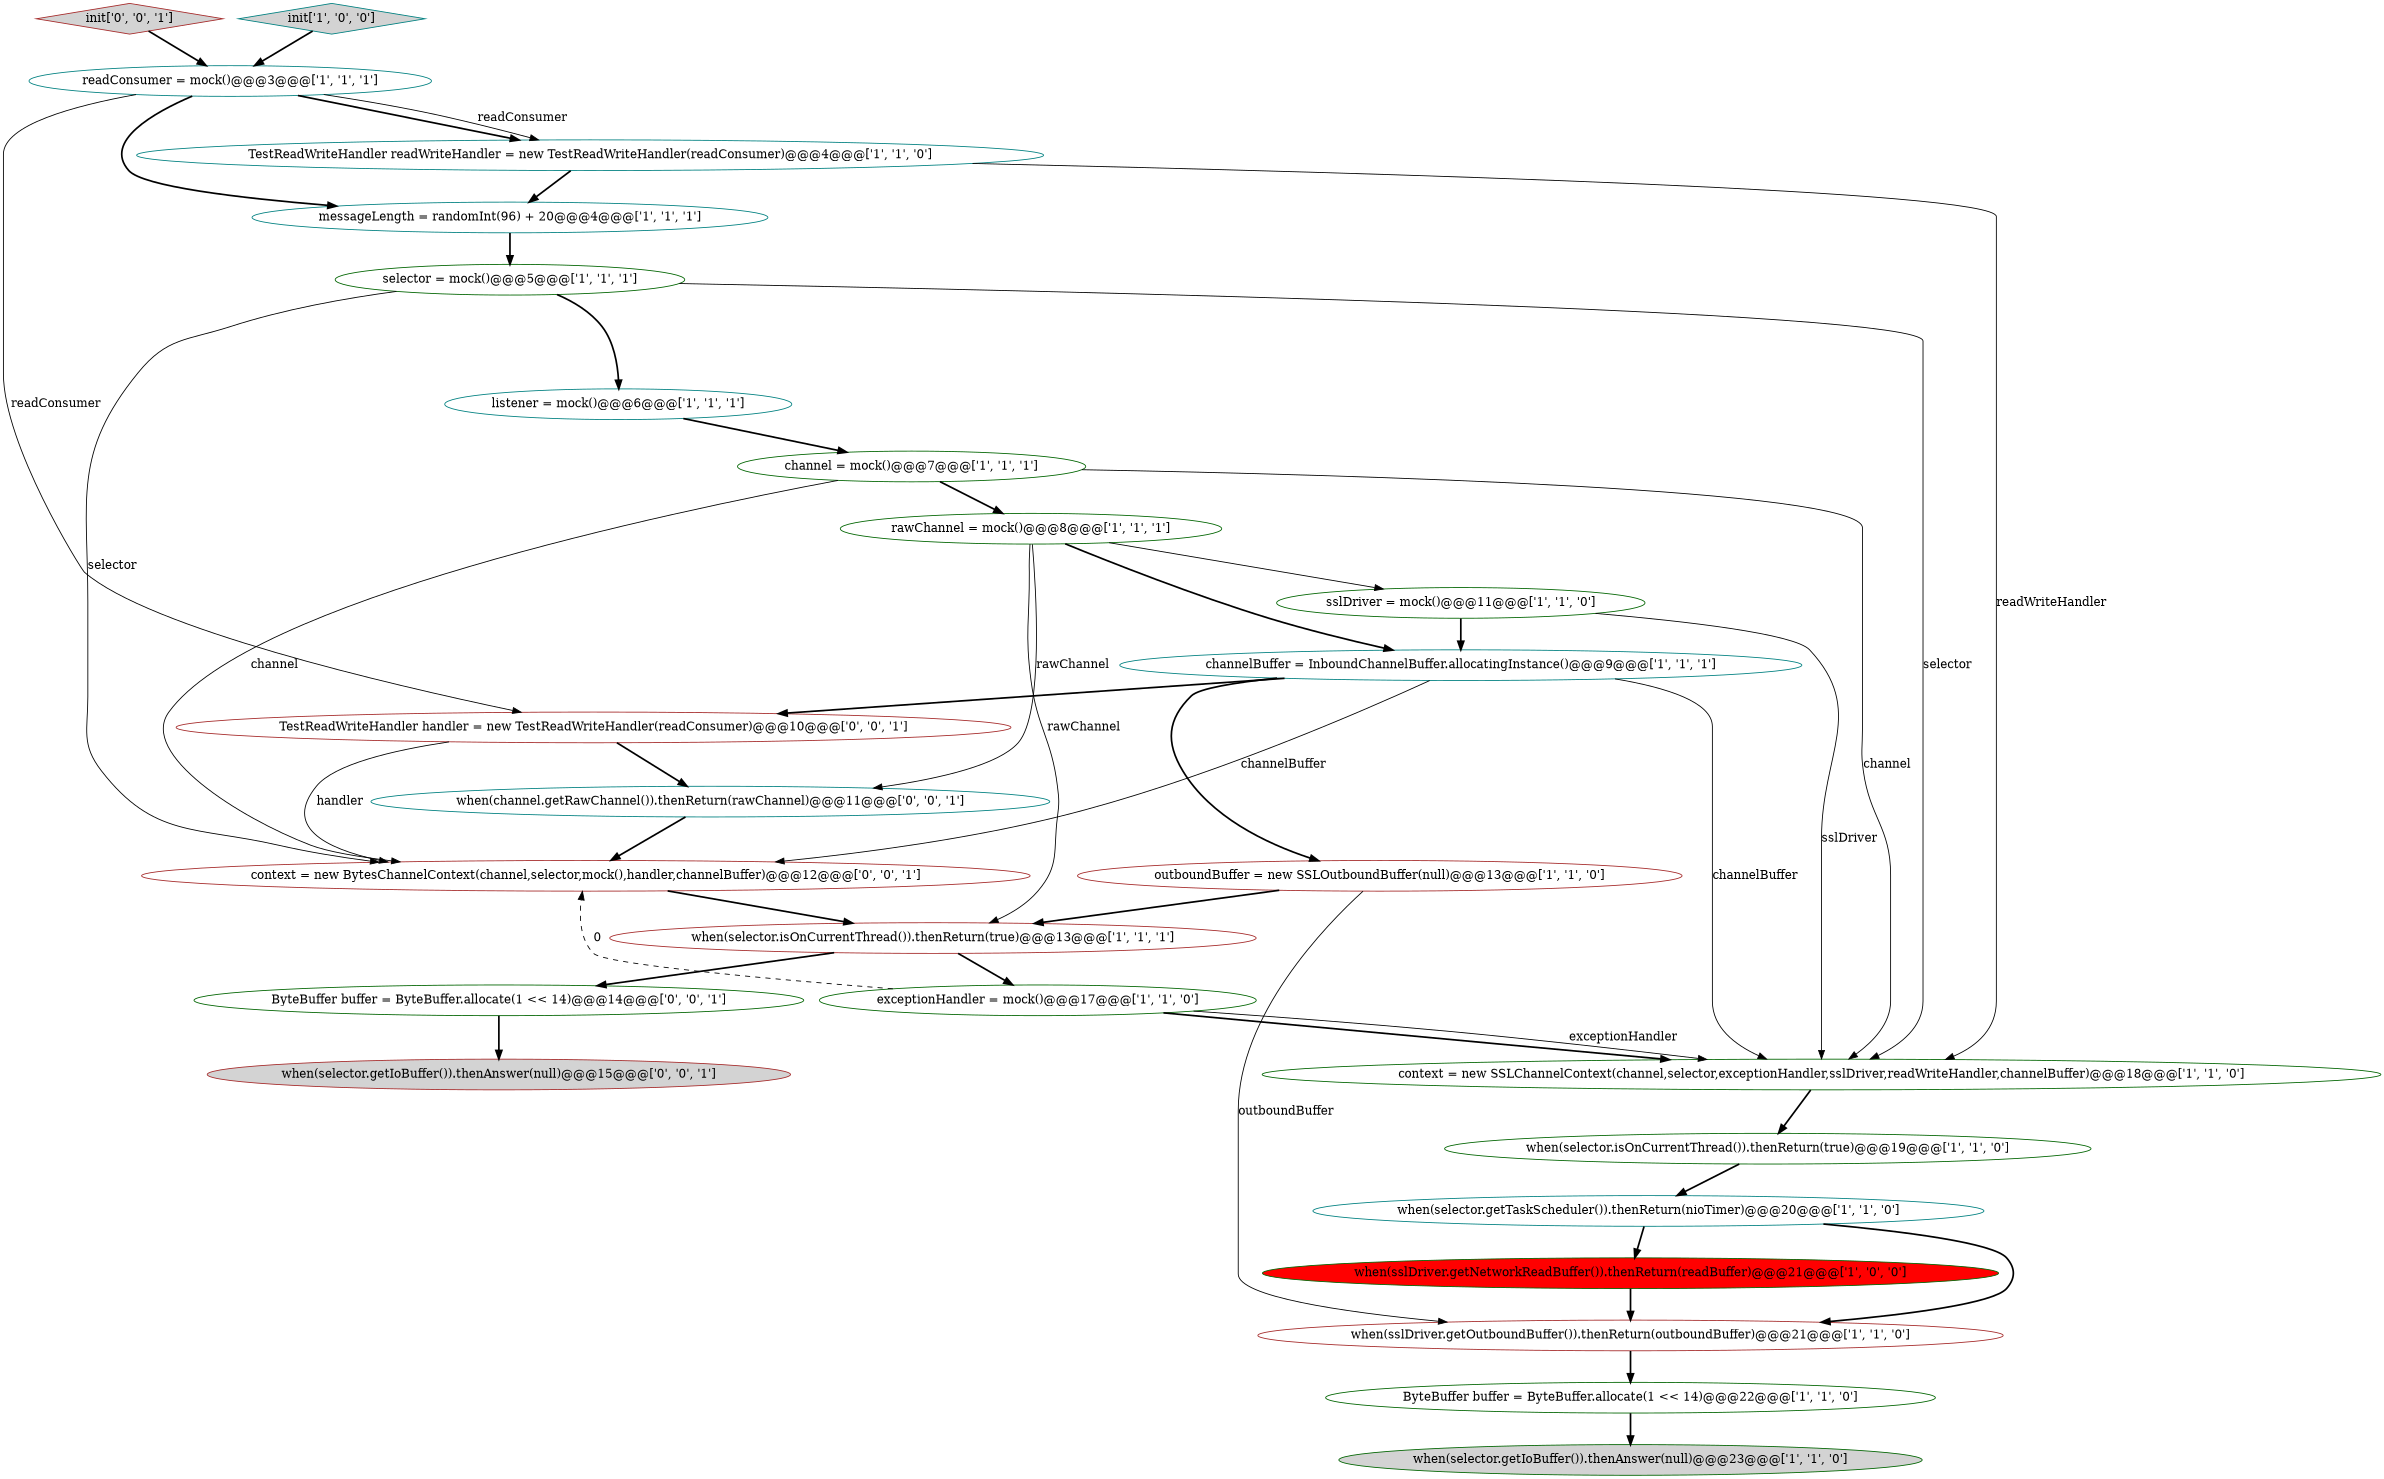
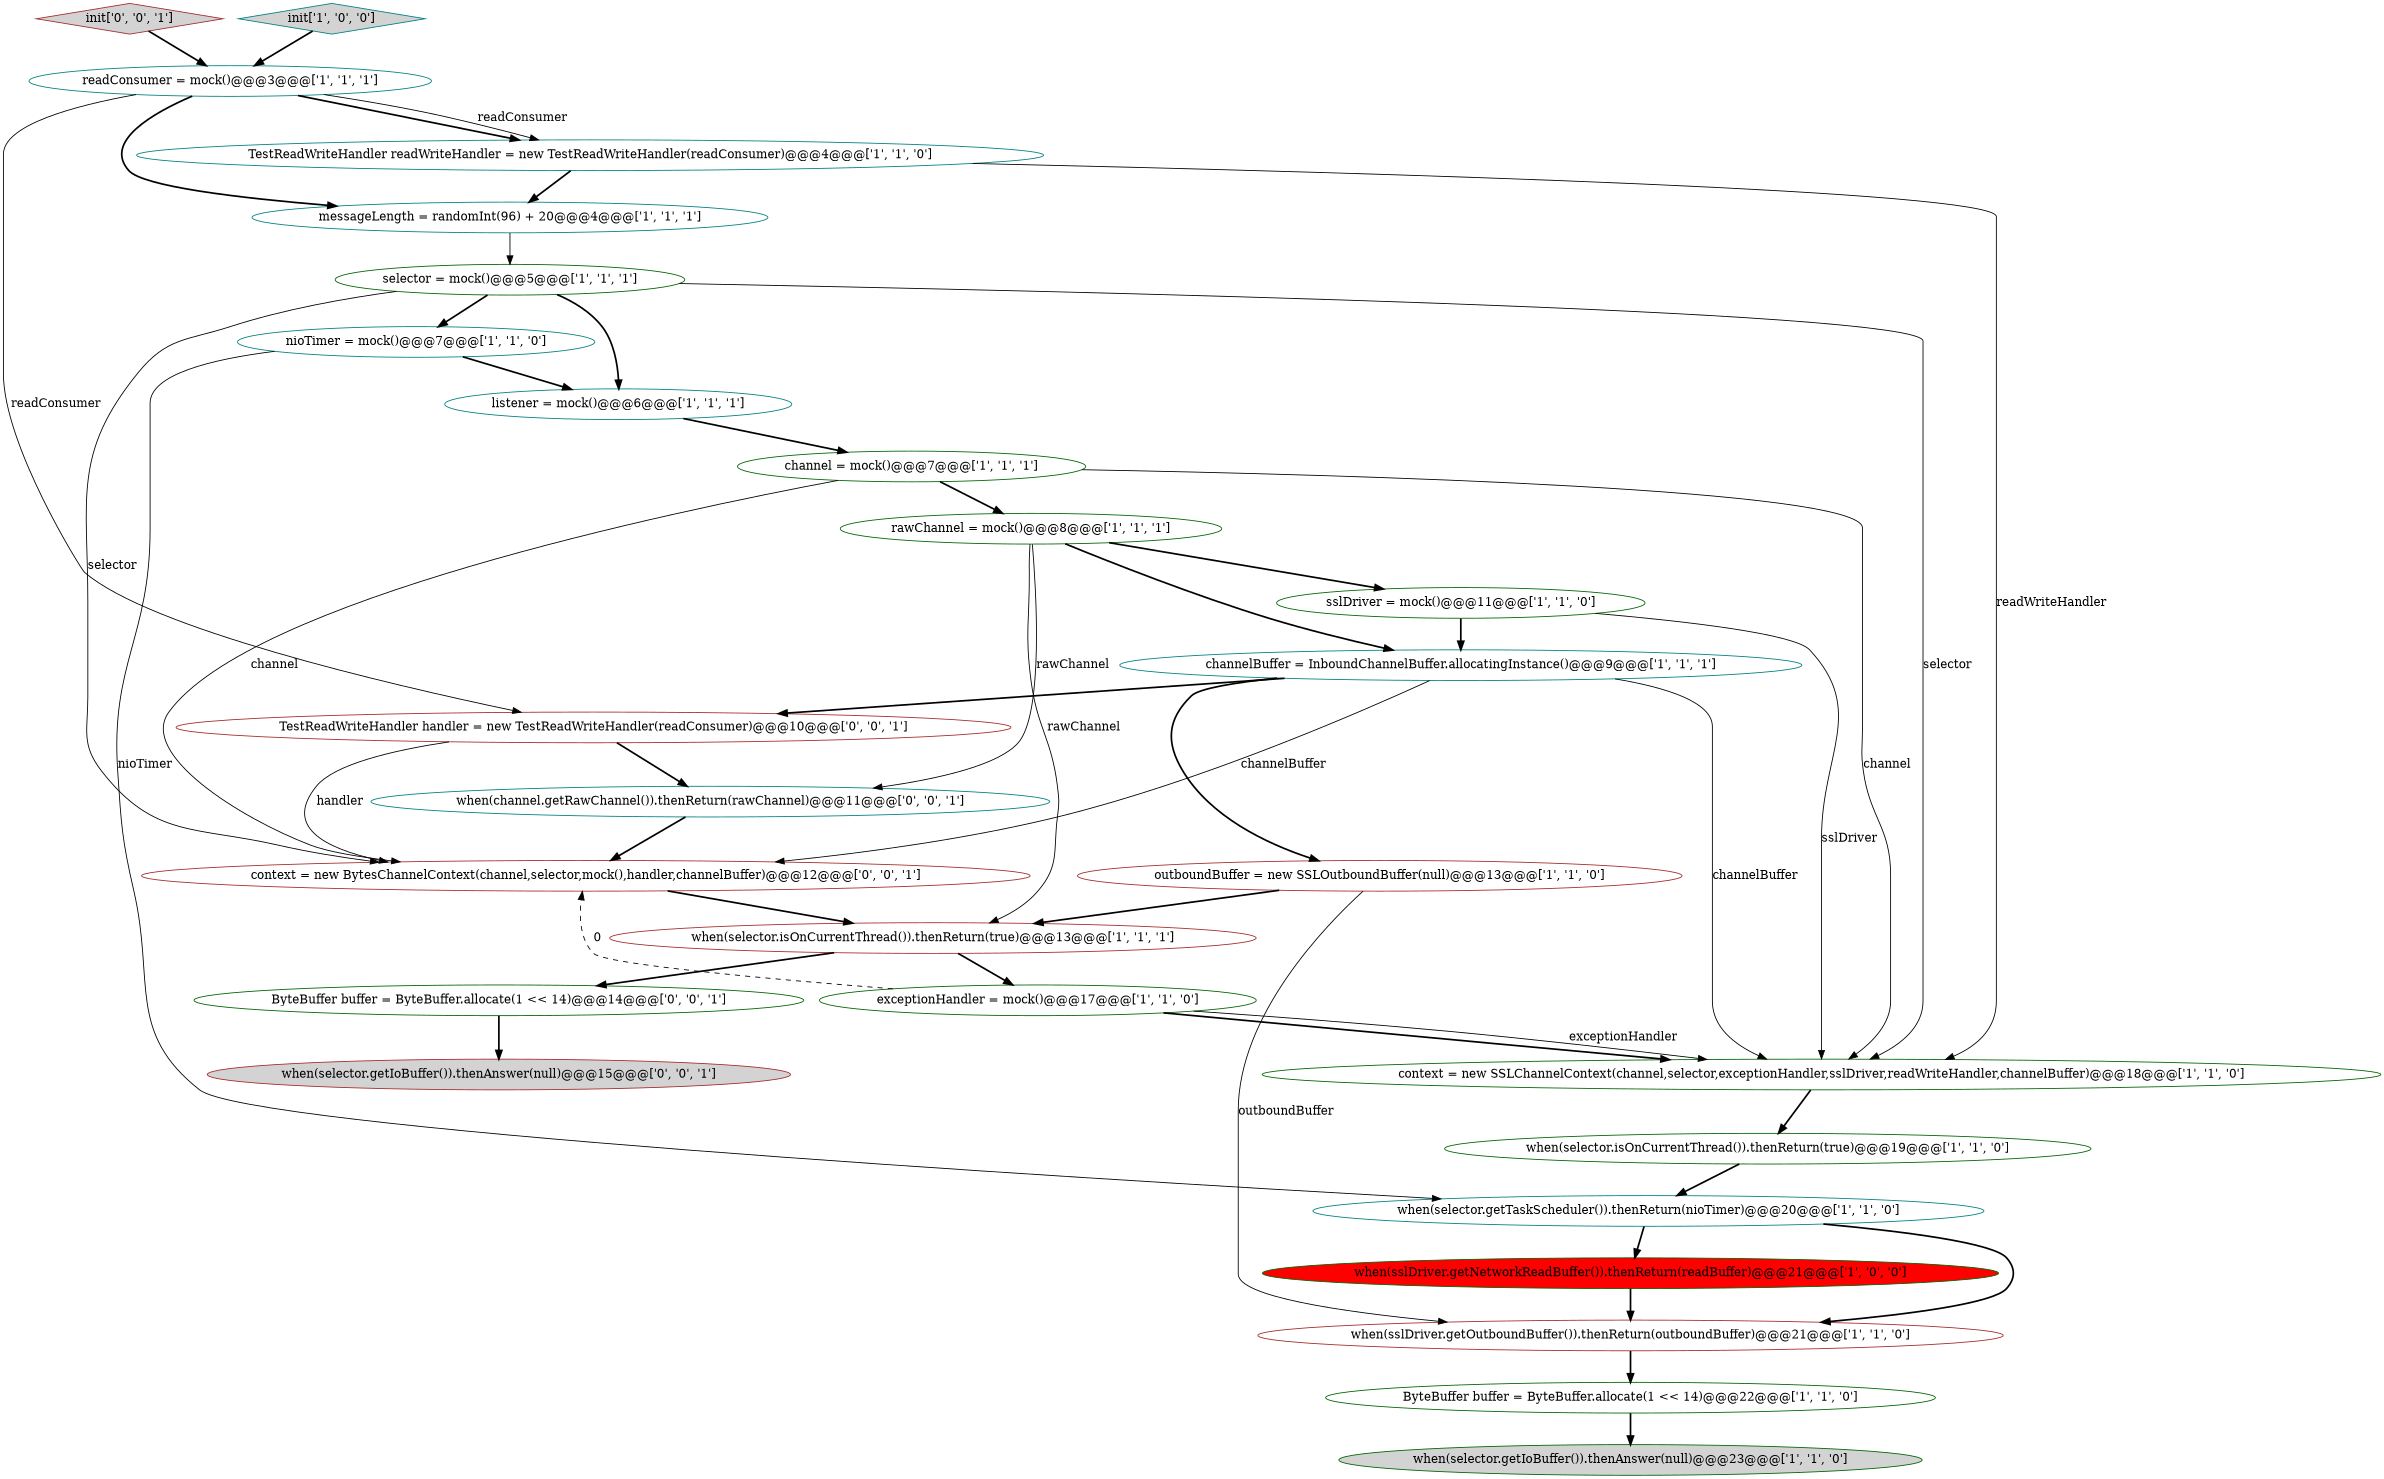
edge "messageLength = randomInt(96) + 20@@@4@@@['1', '1', '1']" -> "selector = mock()@@@5@@@['1', '1', '1']": style bold -> solid
node "nioTimer = mock()@@@7@@@['1', '1', '0']": added
edge "rawChannel = mock()@@@8@@@['1', '1', '1']" -> "sslDriver = mock()@@@11@@@['1', '1', '0']": style solid -> bold
